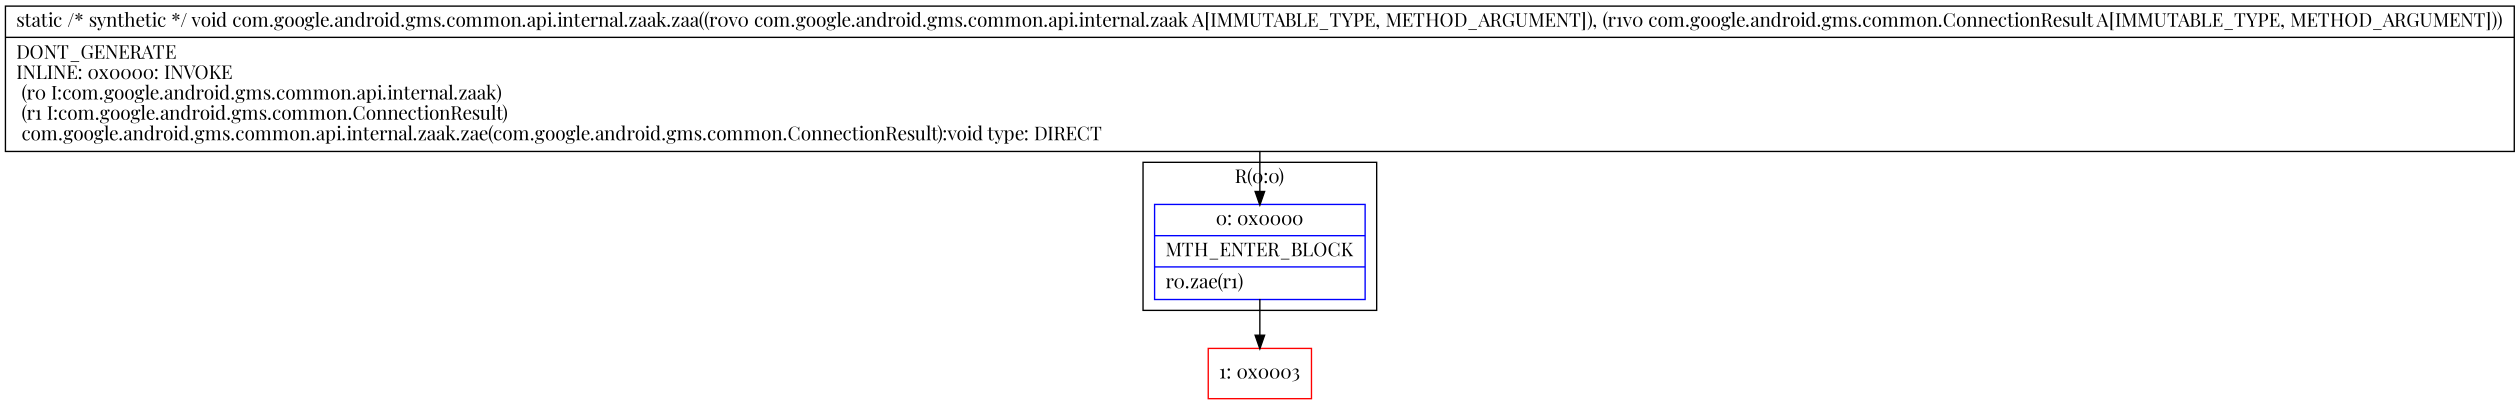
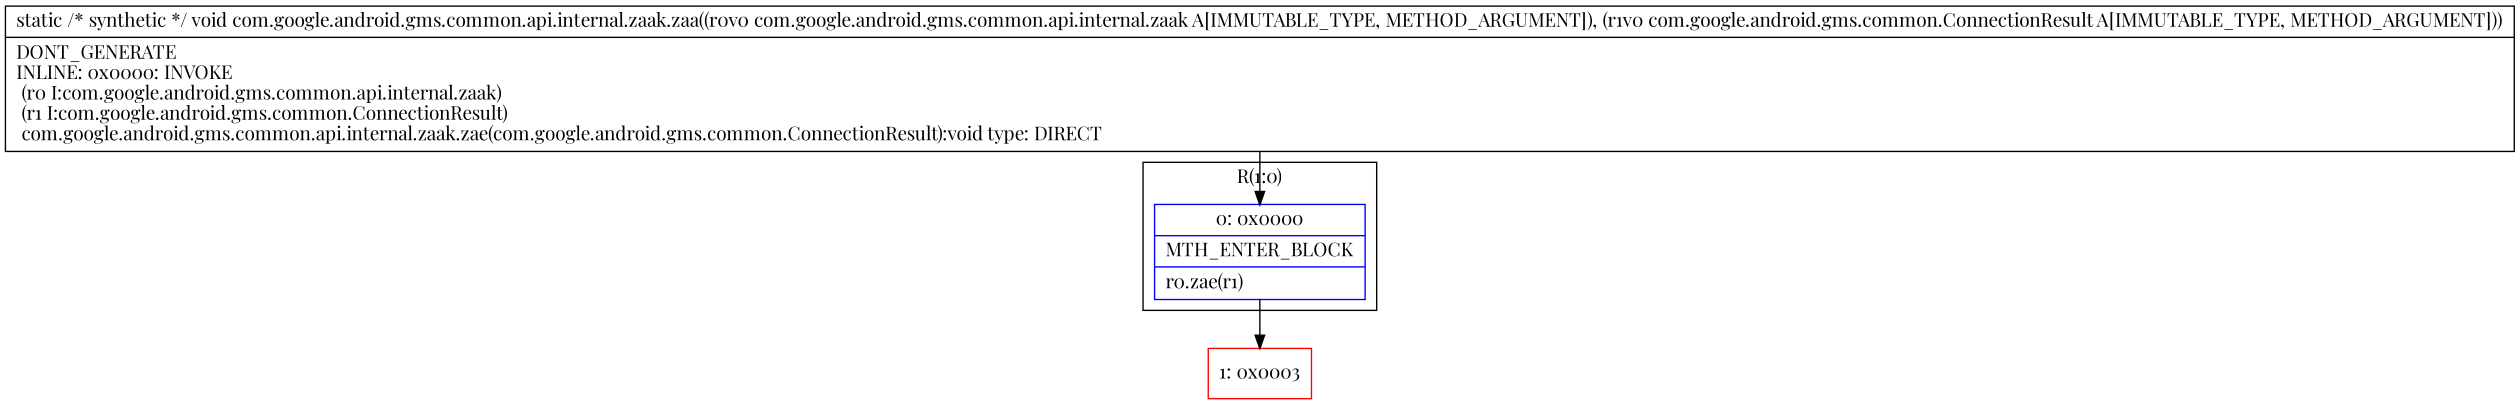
cluster "R(0:0)": label "R(0:0)" -> "R(1:0)"
